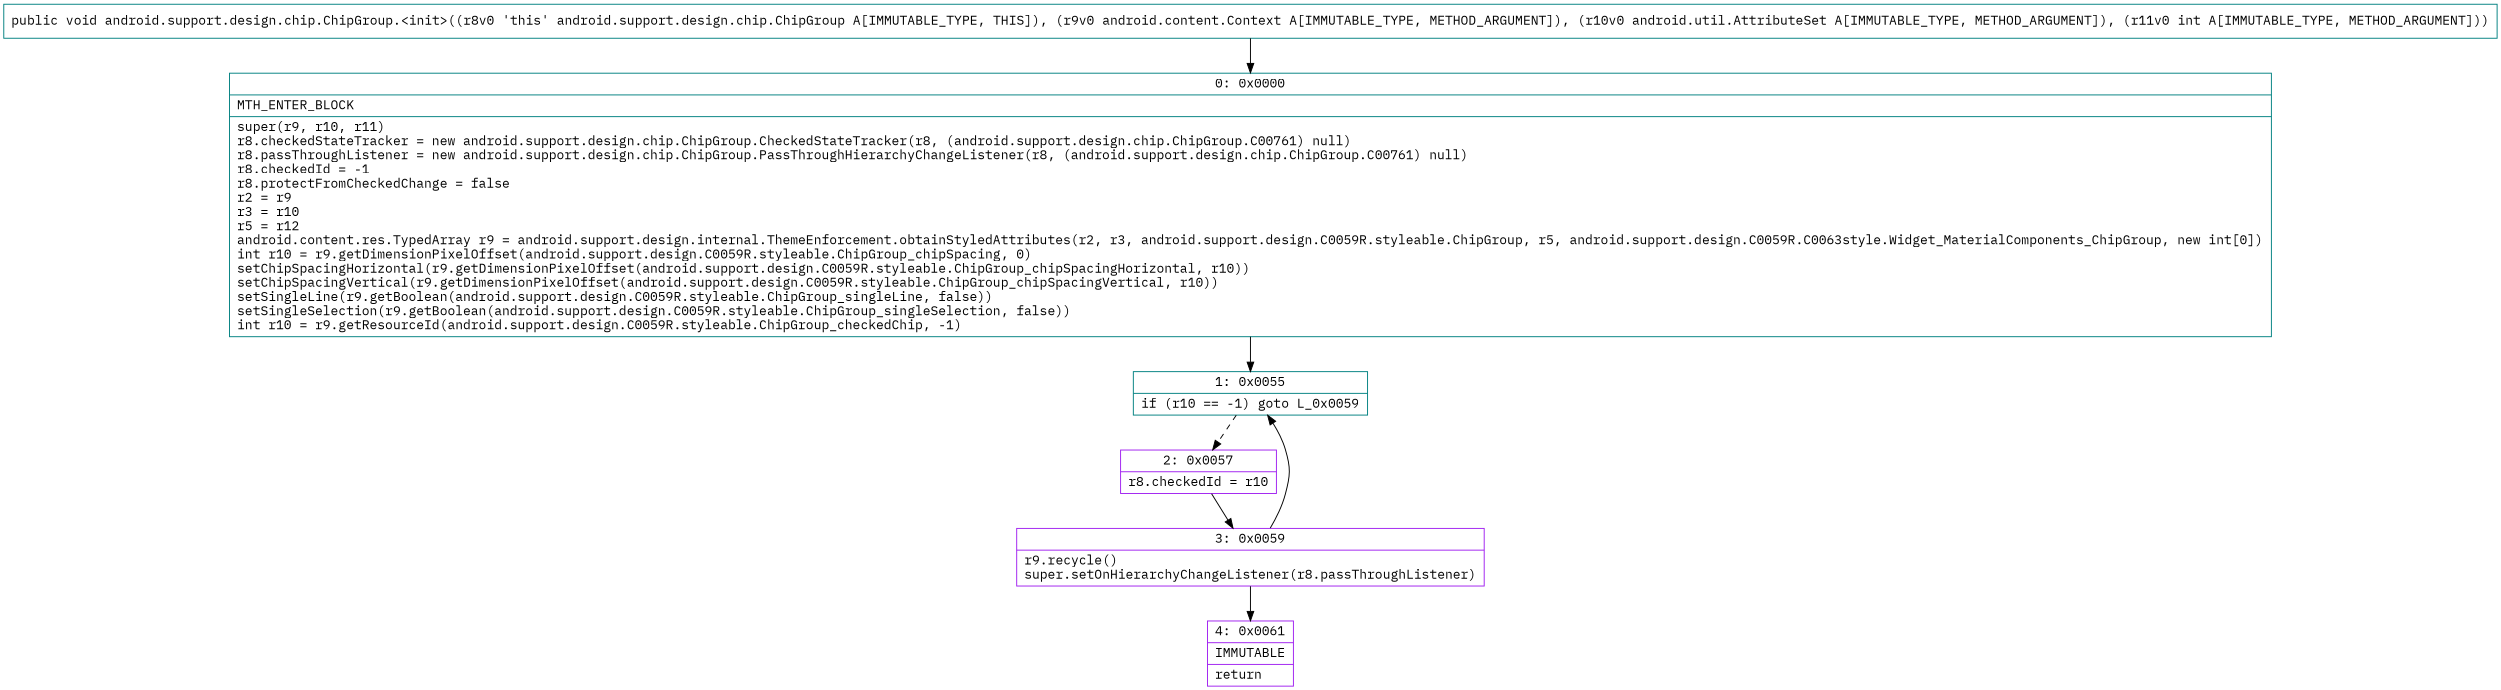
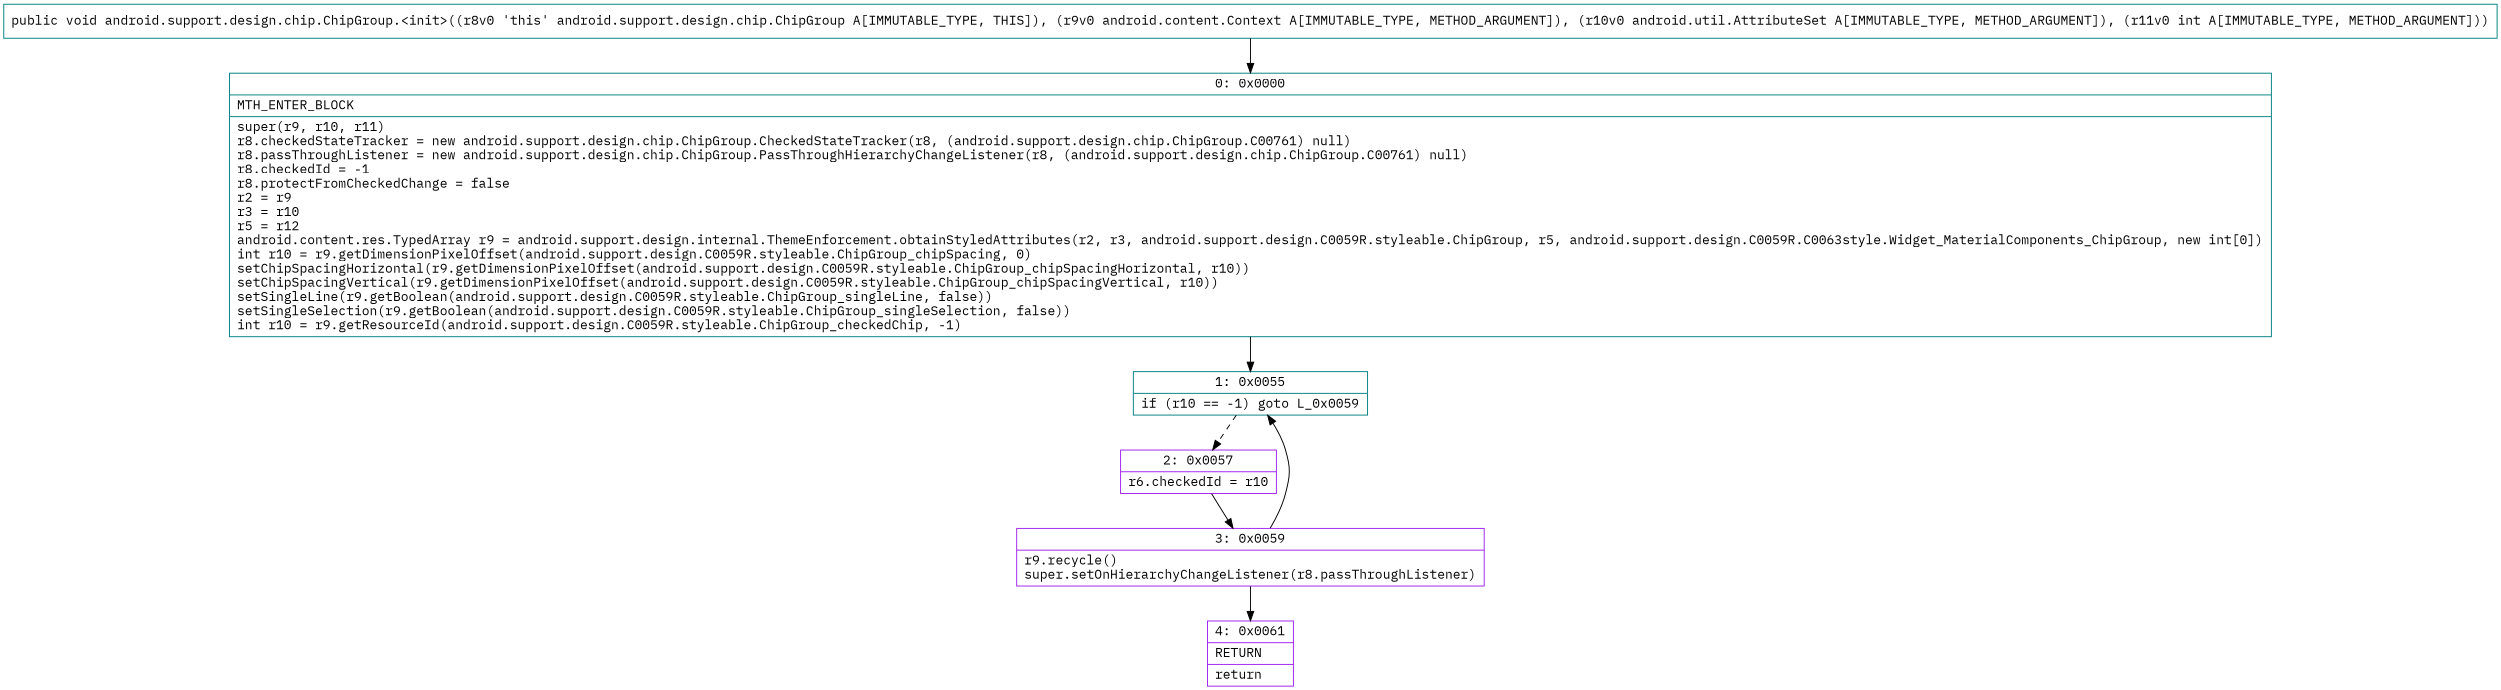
node "2: 0x0057": text "r8.checkedId = r10" -> "r6.checkedId = r10"
node "4: 0x0061": text "IMMUTABLE" -> "RETURN"
